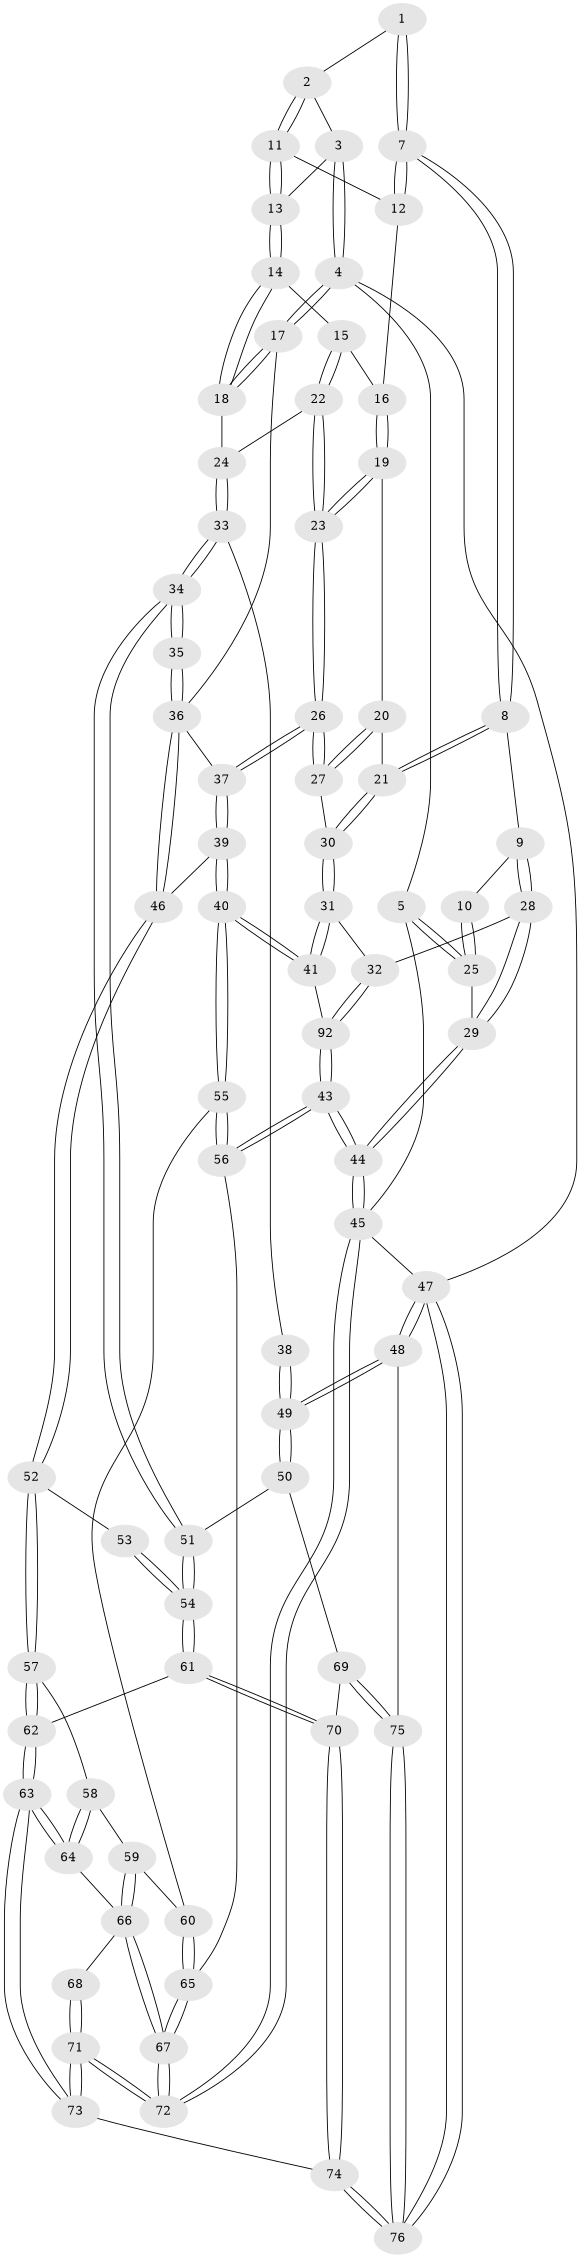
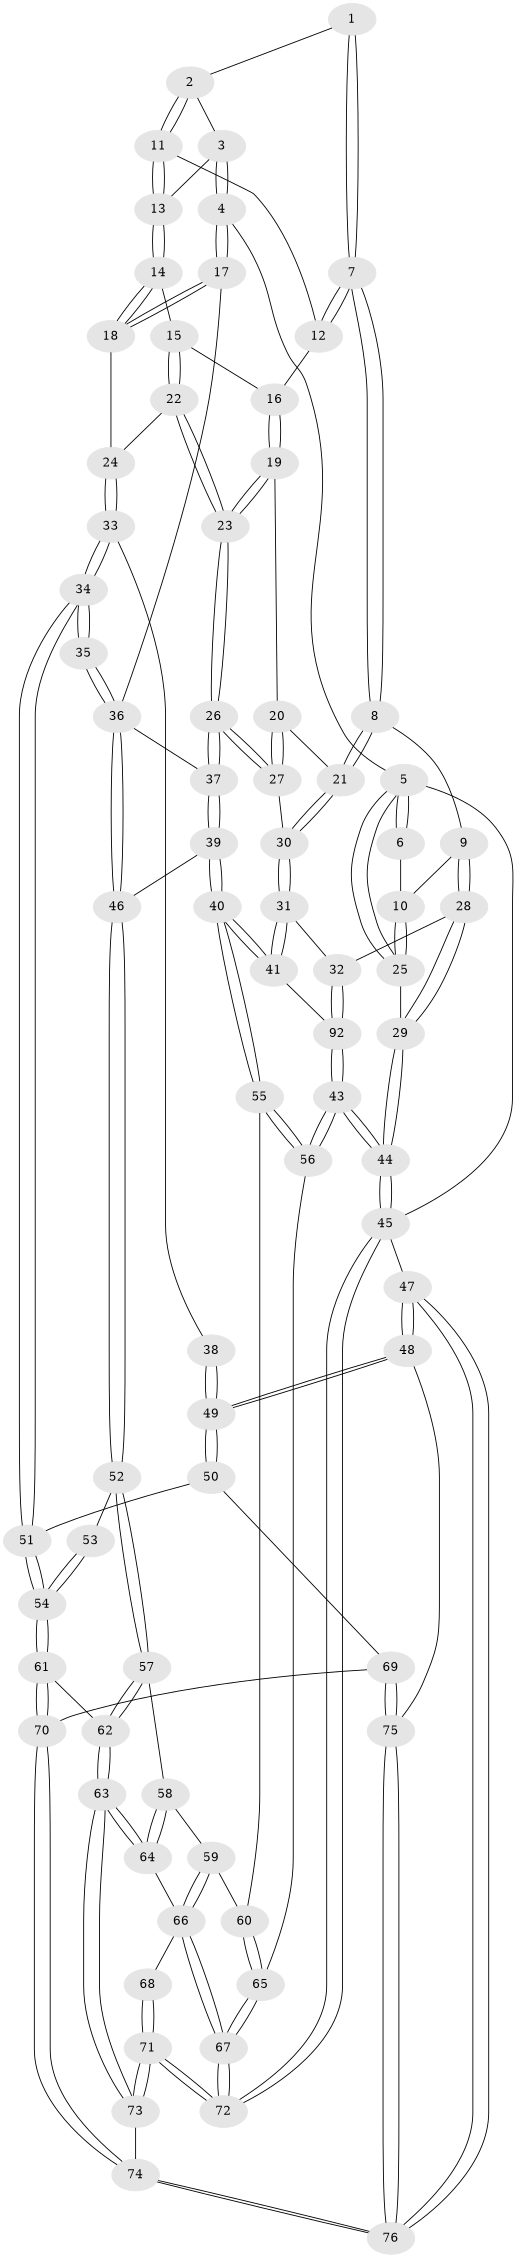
edge "4" -- "47": removed
node "6": added
